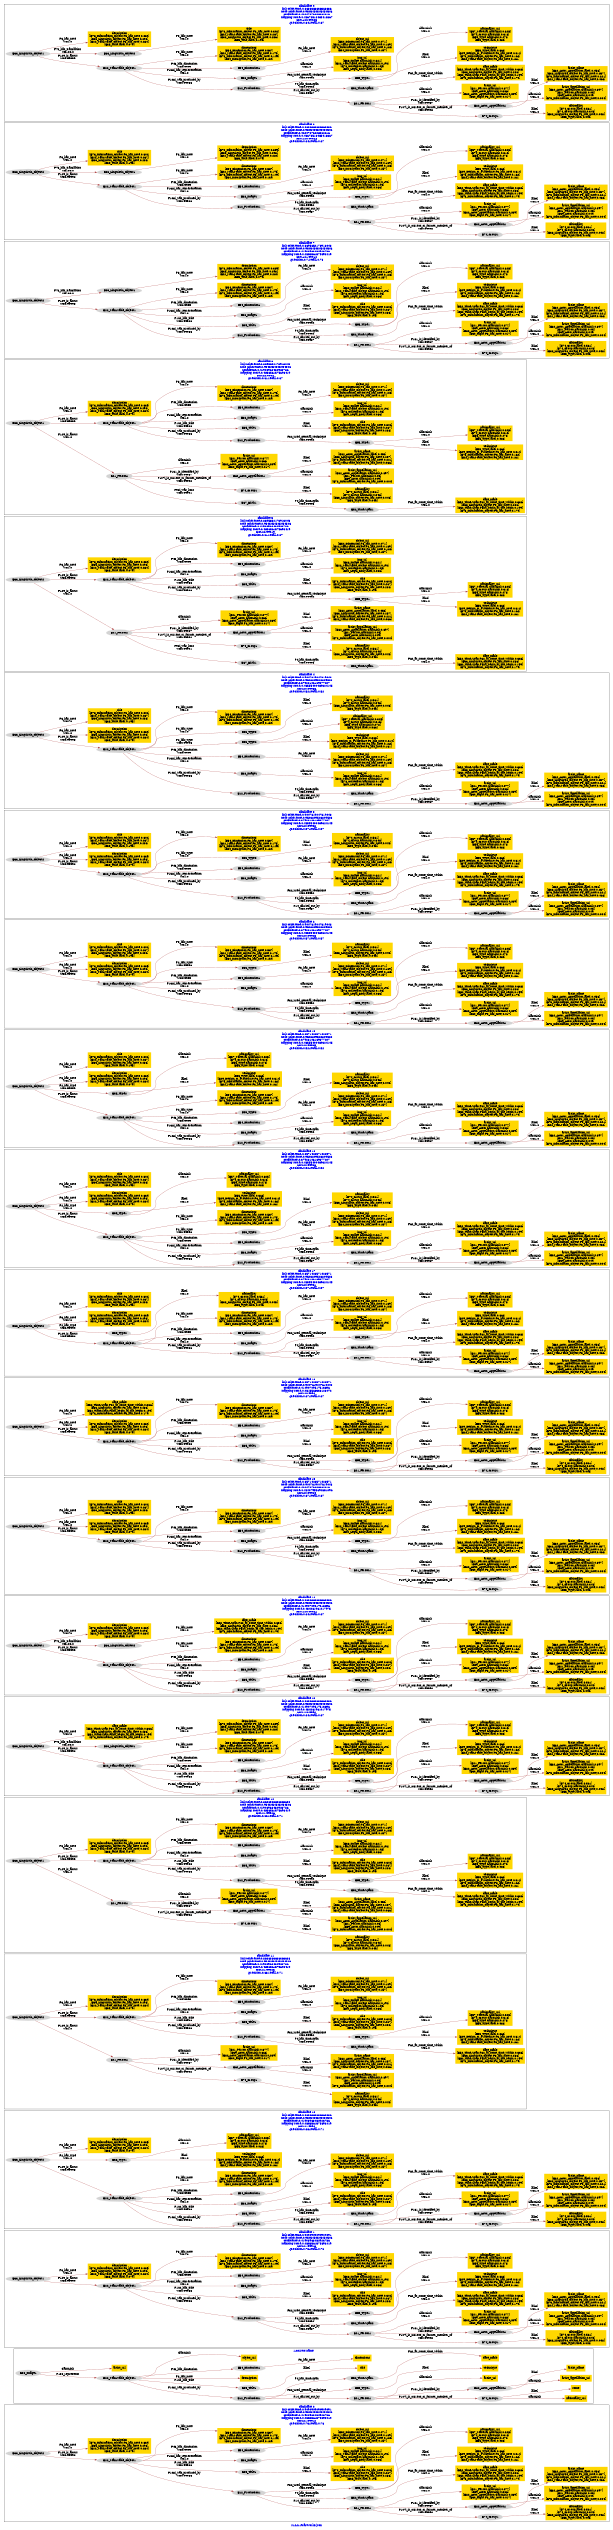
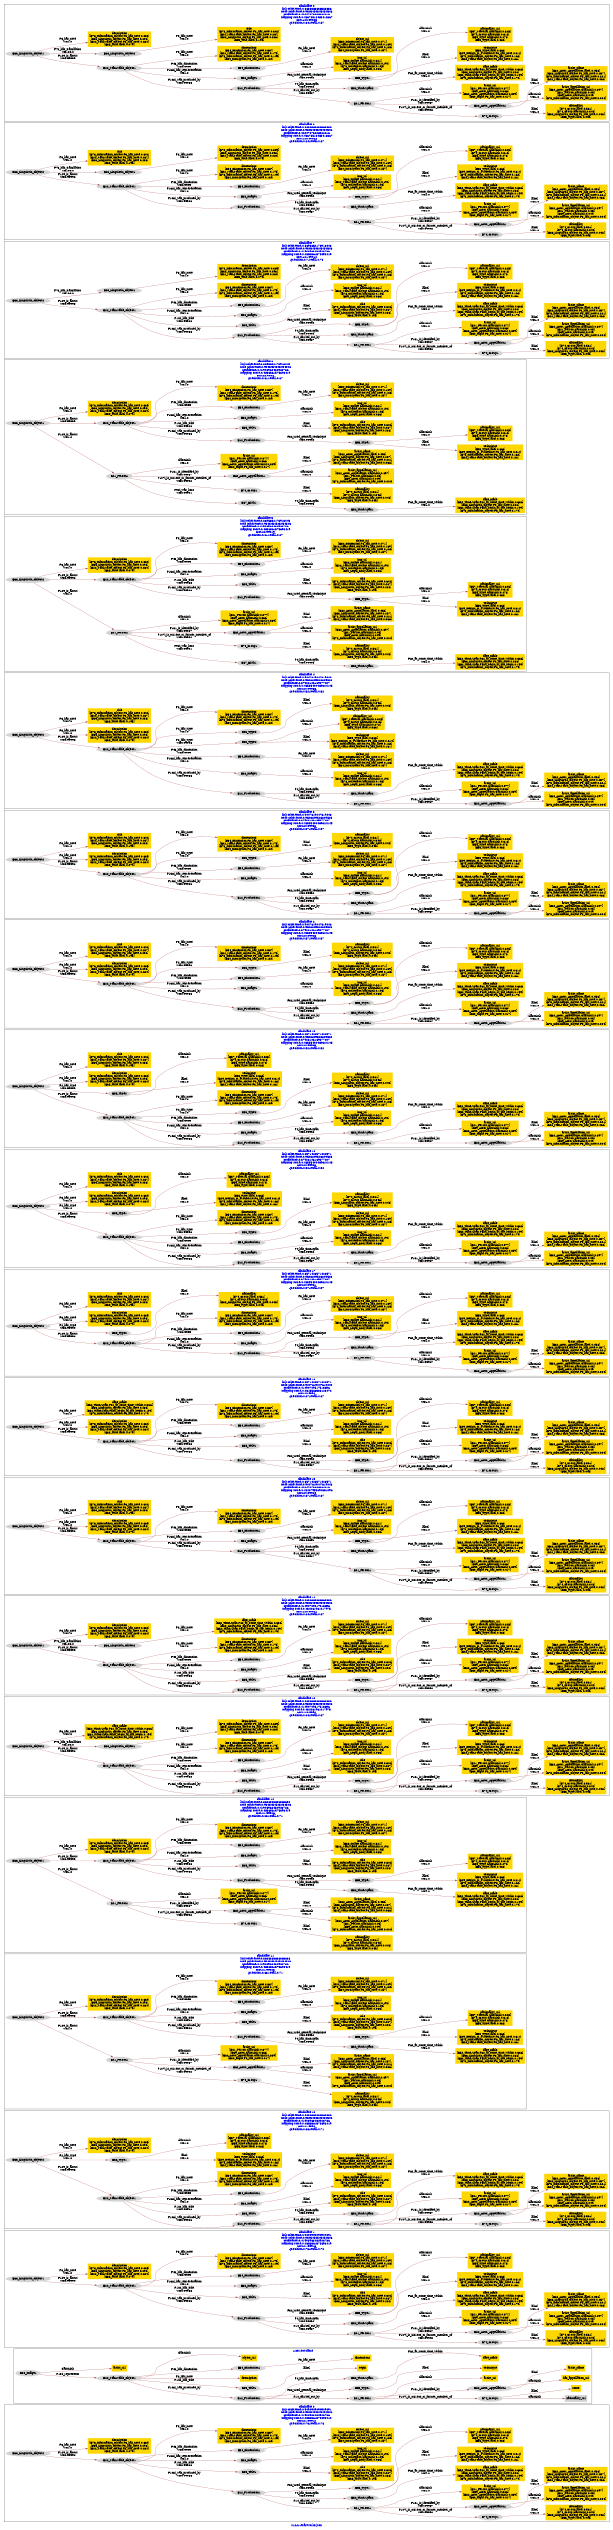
node "title": label "title" -> "begin"
node "artist_appellation_uri": label "artist_appellation_uri" -> "has_appellation_uri"
node "nationality_uri": fillcolor gold -> lightgray
